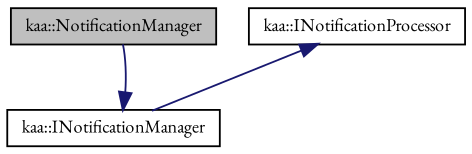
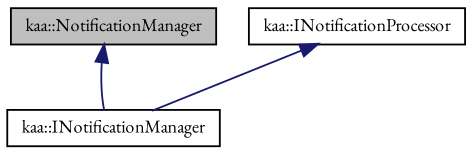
edge "kaa::NotificationManager" -> "kaa::INotificationManager": reversed
